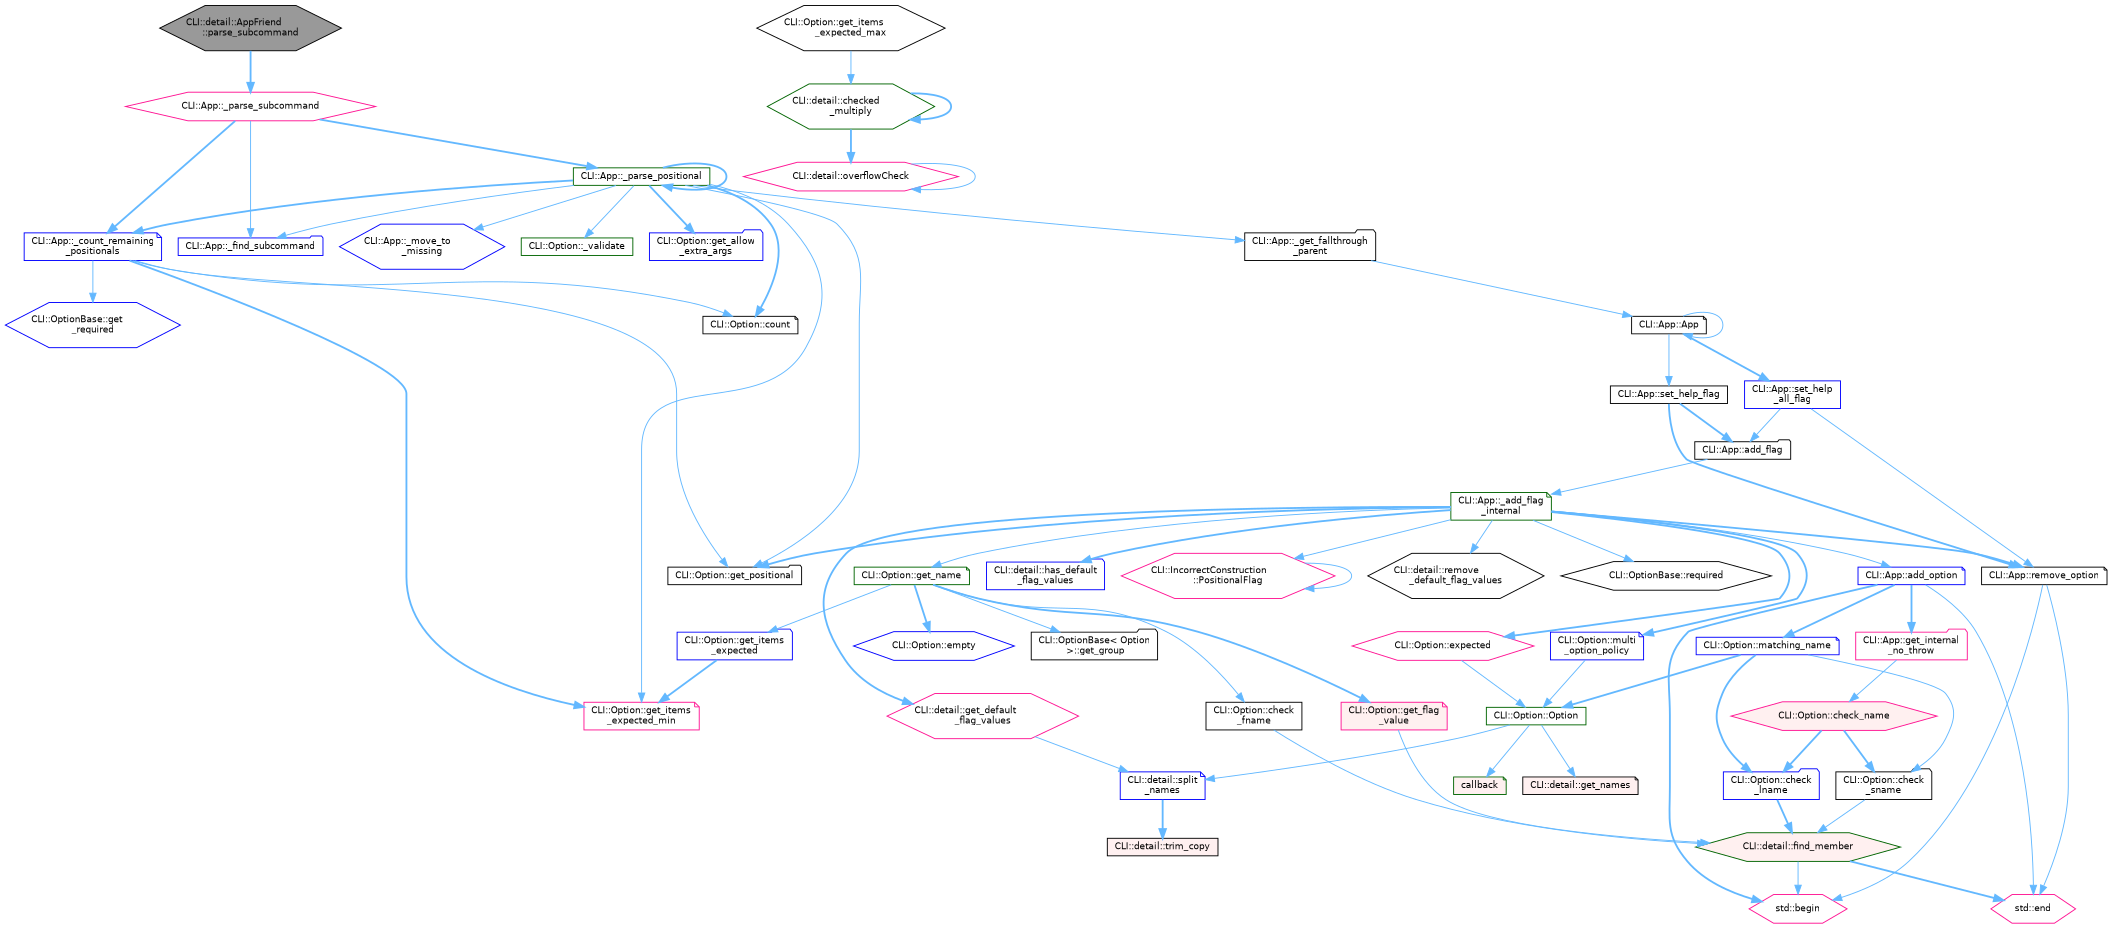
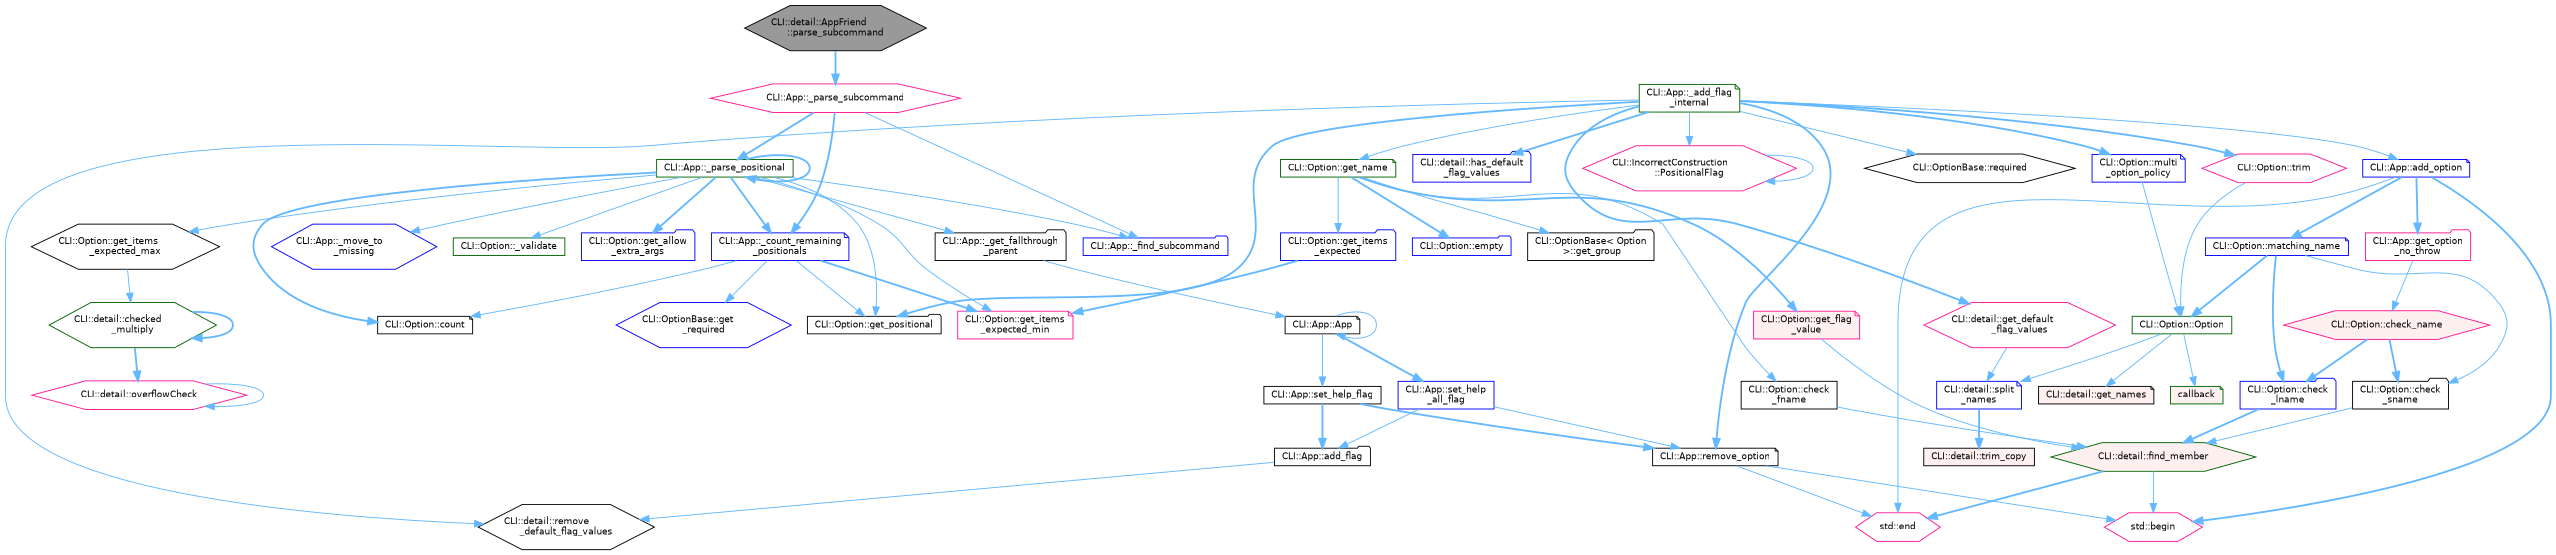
edge "CLI::App::_parse_positional" -> "CLI::Option::get_items _expected_max": added
edge "CLI::App::add_flag" -> "CLI::App::_add_flag _internal": now "CLI::App::add_flag" -> "CLI::detail::remove _default_flag_values"
node "CLI::Option::empty": shape hexagon -> folder
node "CLI::Option::expected": label "CLI::Option::expected" -> "CLI::Option::trim"
node "CLI::App::get_internal _no_throw": label "CLI::App::get_internal _no_throw" -> "CLI::App::get_option _no_throw"
